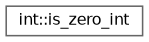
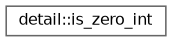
node "int::is_zero_int": label "int::is_zero_int" -> "detail::is_zero_int"
